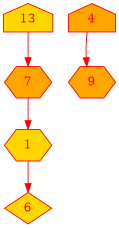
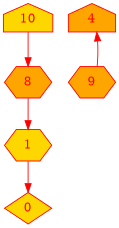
node "13": label "13" -> "10"
edge "4" -> "9": reversed
node "7": label "7" -> "8"
node "6": label "6" -> "0"
